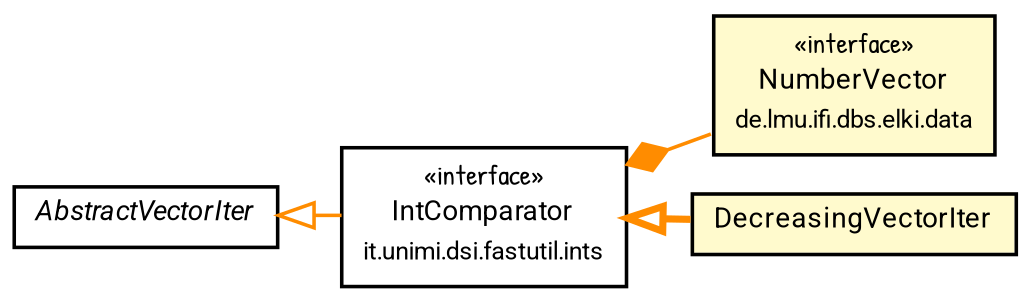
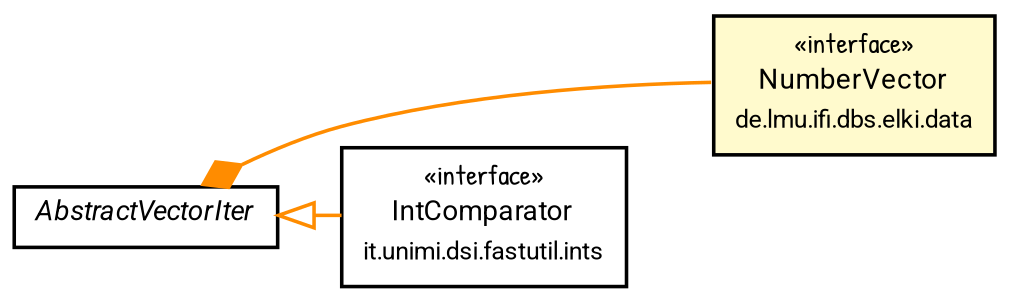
edge "NumberVector" -> "IntComparator": now "NumberVector" -> "AbstractVectorIter"
node "DecreasingVectorIter": removed
